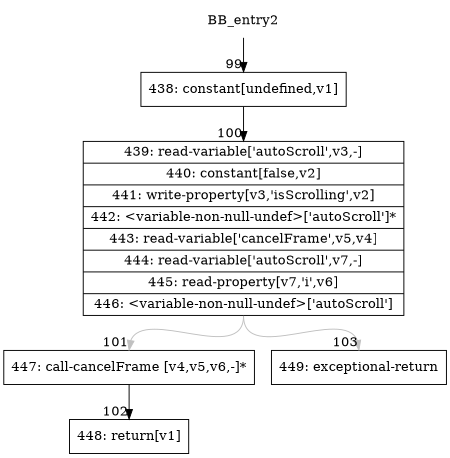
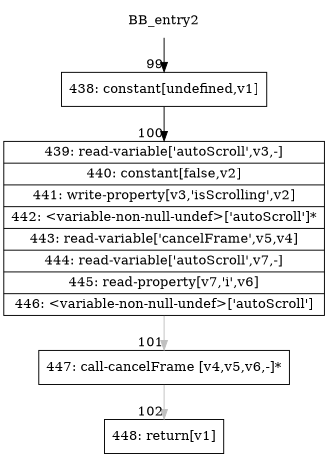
node "449: exceptional-return": removed
edge "447: call-cancelFrame [v4,v5,v6,-]*" -> "448: return[v1]": color black -> gray
